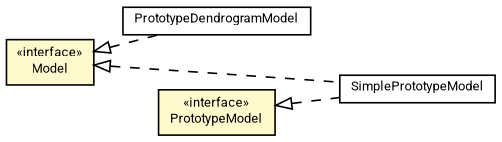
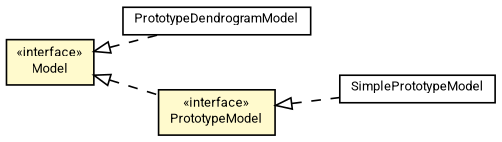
edge "SimplePrototypeModel" -> "Model": now "PrototypeModel" -> "Model"
